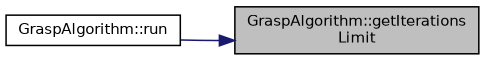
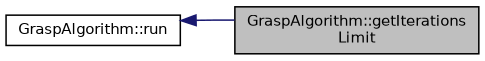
edge "GraspAlgorithm::run" -> "GraspAlgorithm::getIterations Limit": reversed
